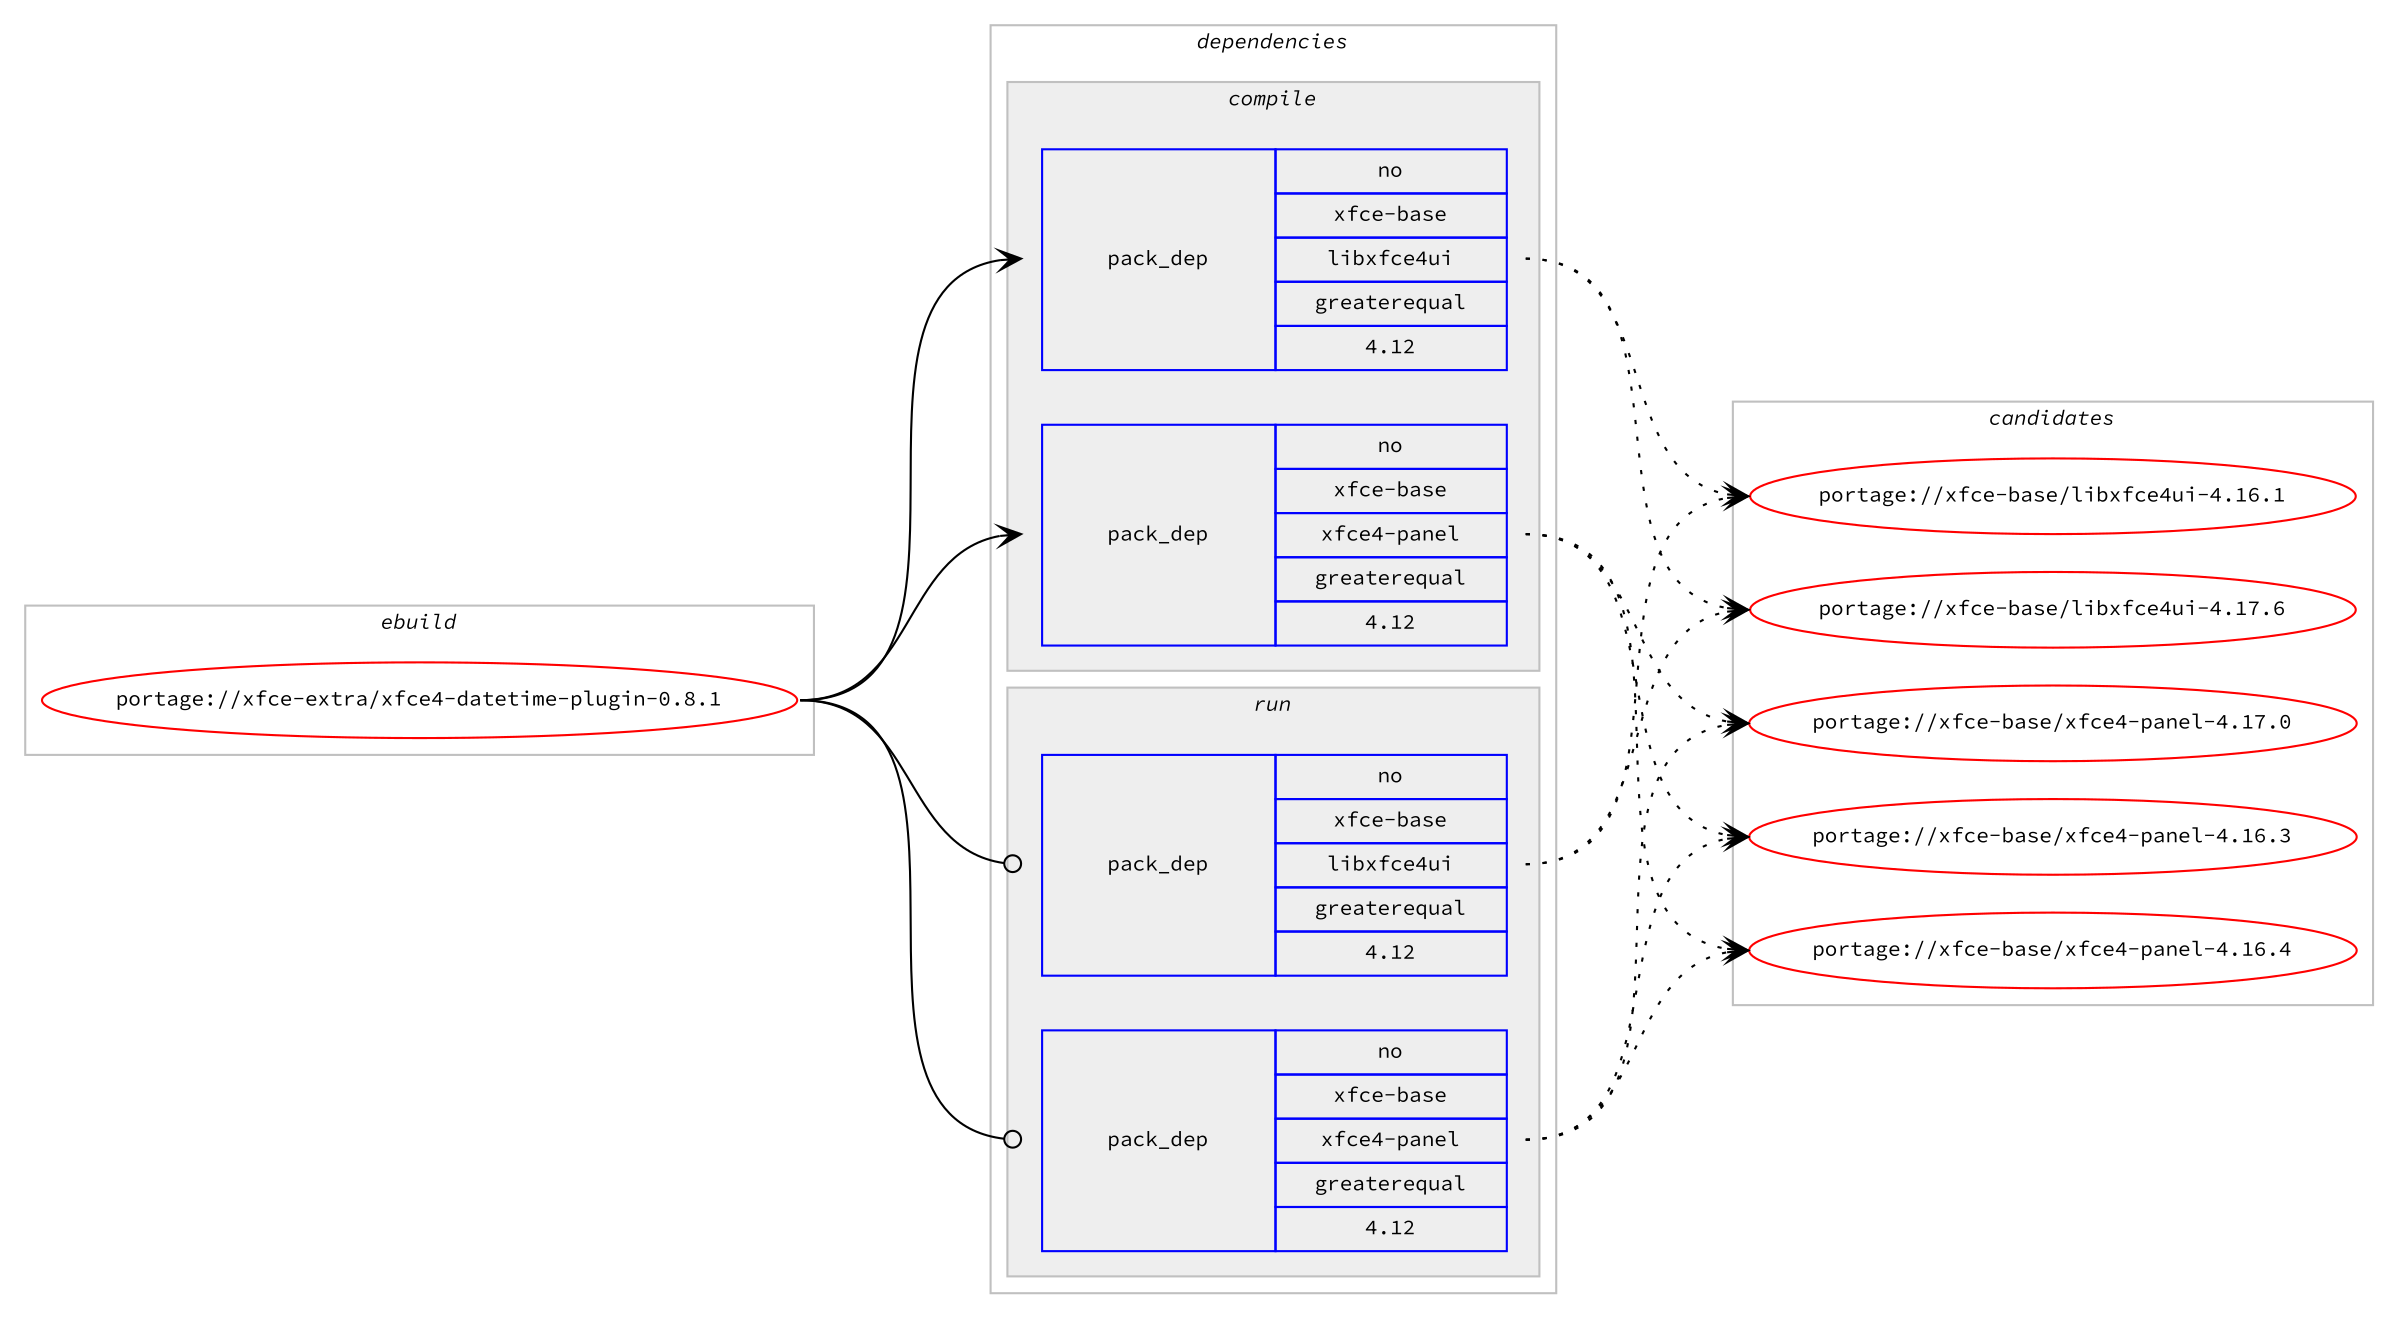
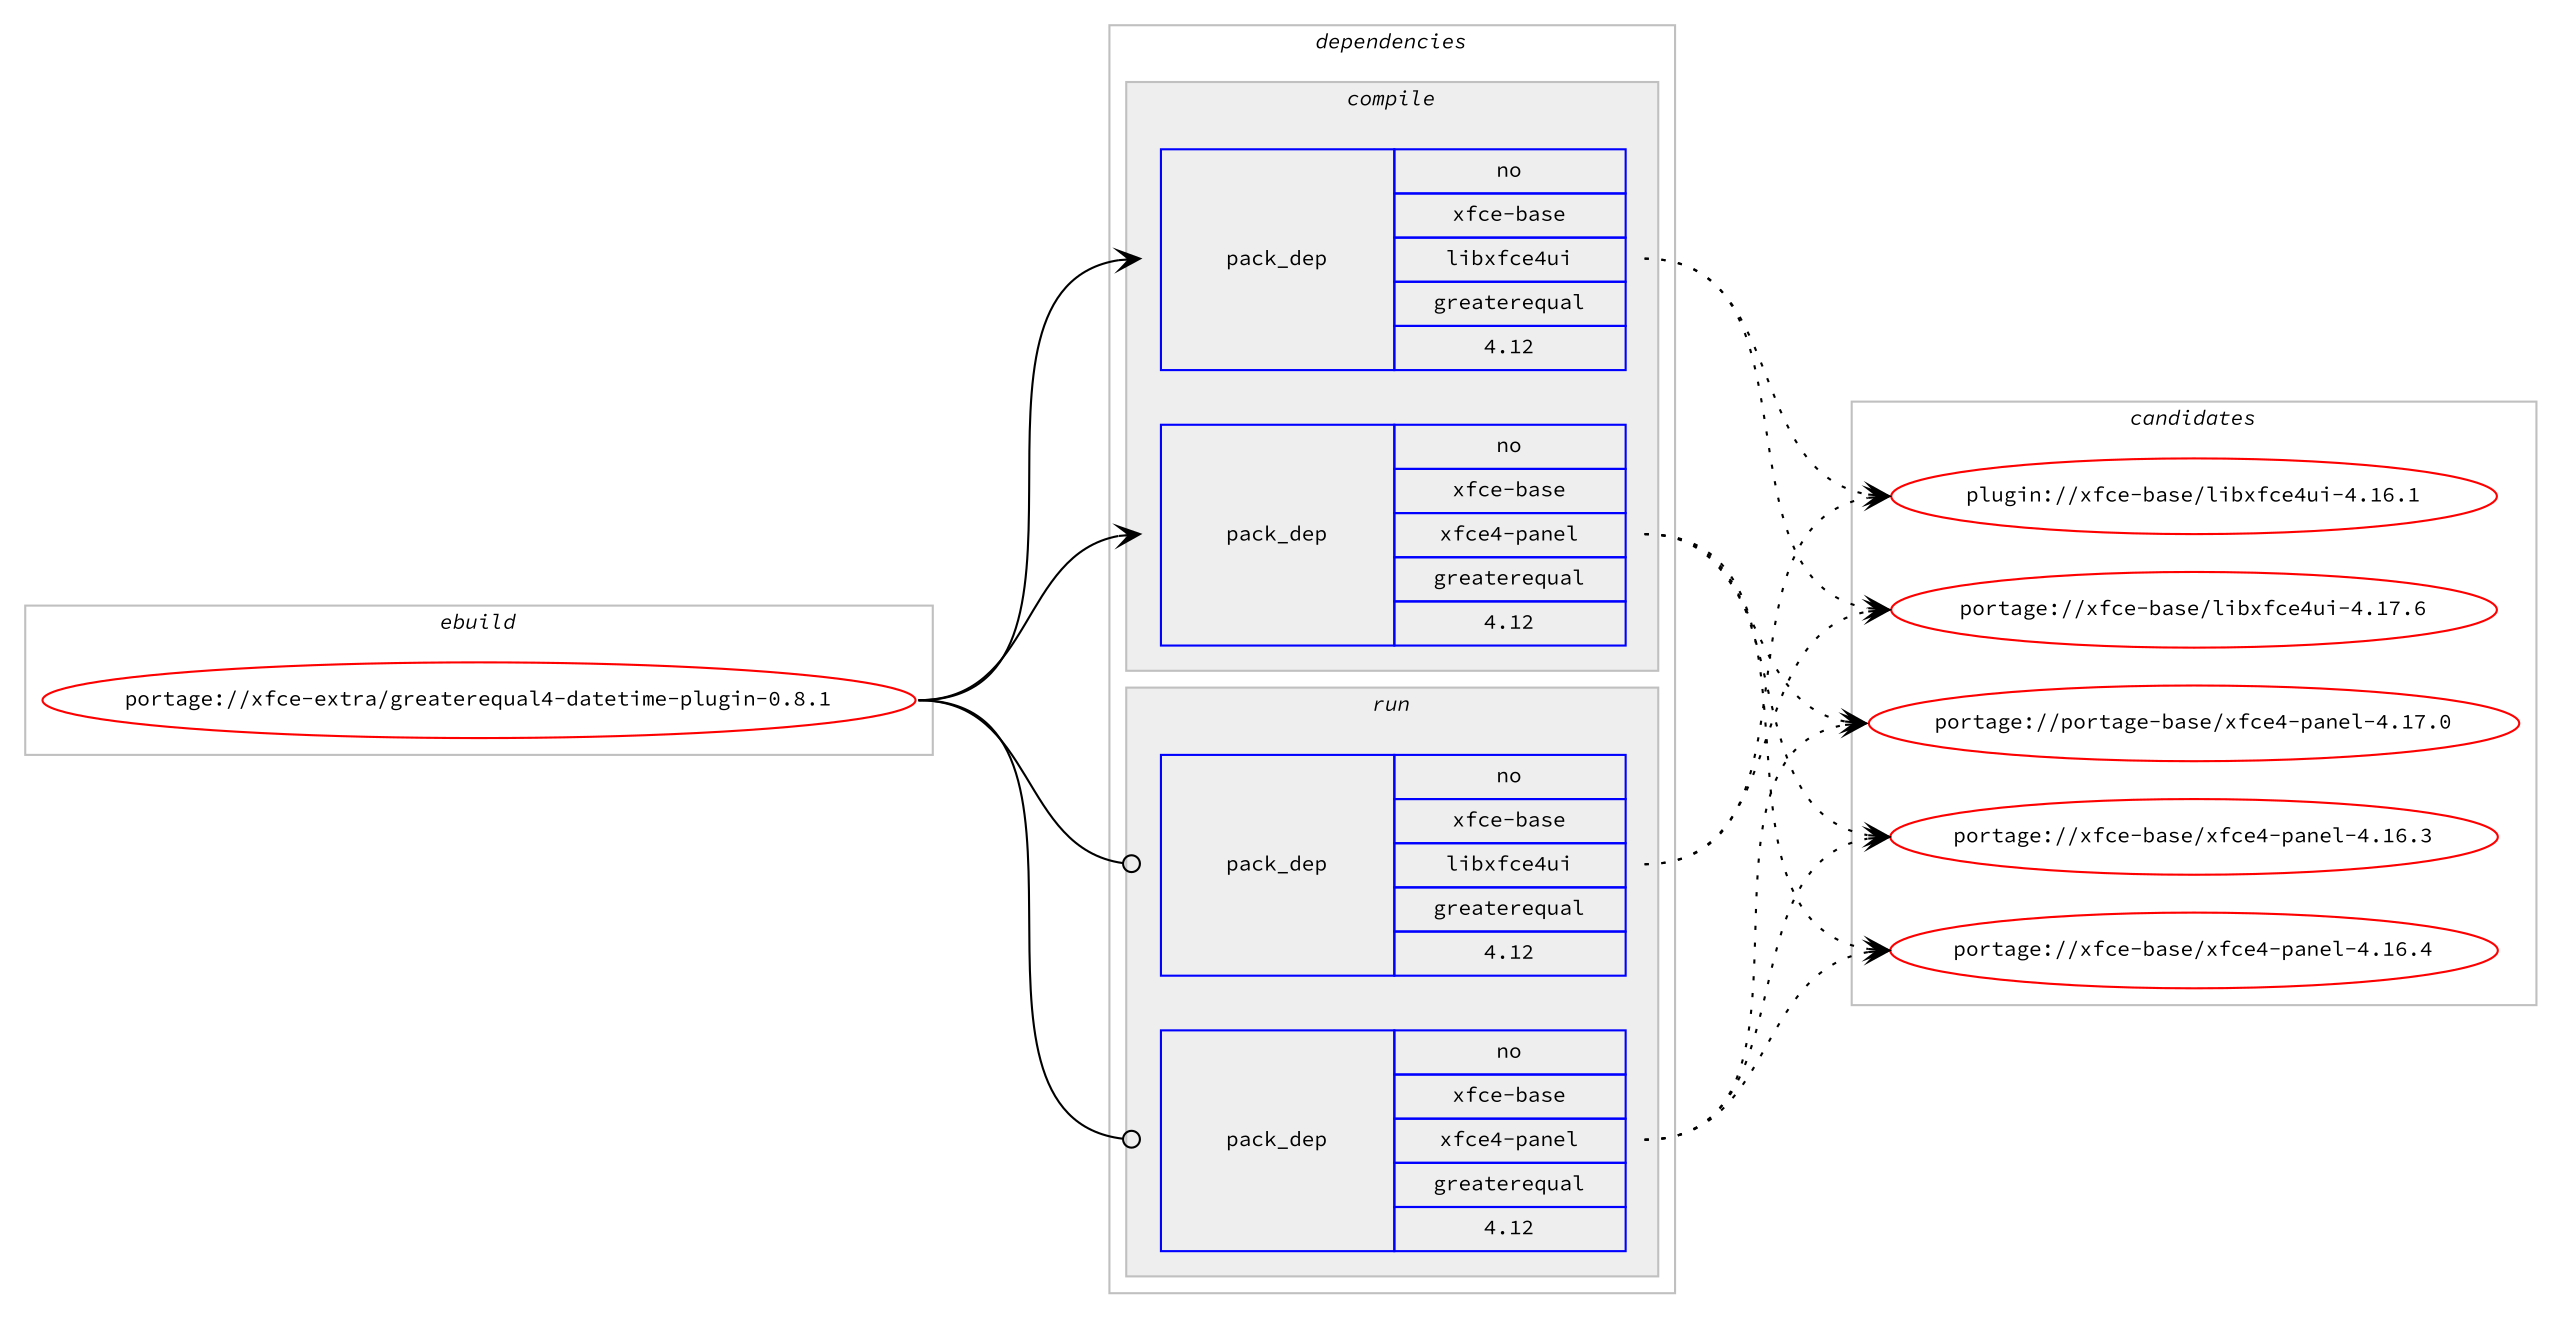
node "portage://xfce-base/libxfce4ui-4.16.1": label "portage://xfce-base/libxfce4ui-4.16.1" -> "plugin://xfce-base/libxfce4ui-4.16.1"
node "portage://xfce-extra/xfce4-datetime-plugin-0.8.1": label "portage://xfce-extra/xfce4-datetime-plugin-0.8.1" -> "portage://xfce-extra/greaterequal4-datetime-plugin-0.8.1"
node "portage://xfce-base/xfce4-panel-4.17.0": label "portage://xfce-base/xfce4-panel-4.17.0" -> "portage://portage-base/xfce4-panel-4.17.0"
